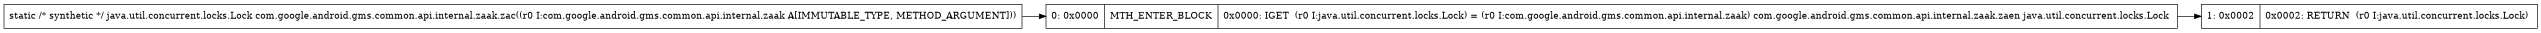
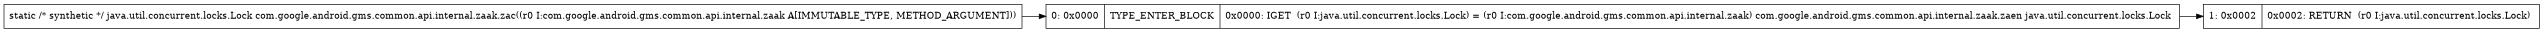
node "0: 0x0000": text "MTH_ENTER_BLOCK" -> "TYPE_ENTER_BLOCK"
